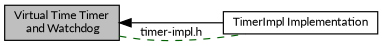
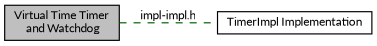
edge "TimerImpl Implementation" -> "Virtual Time Timer and Watchdog": removed
edge "Virtual Time Timer and Watchdog" -- "TimerImpl Implementation": label "timer-impl.h" -> "impl-impl.h"
